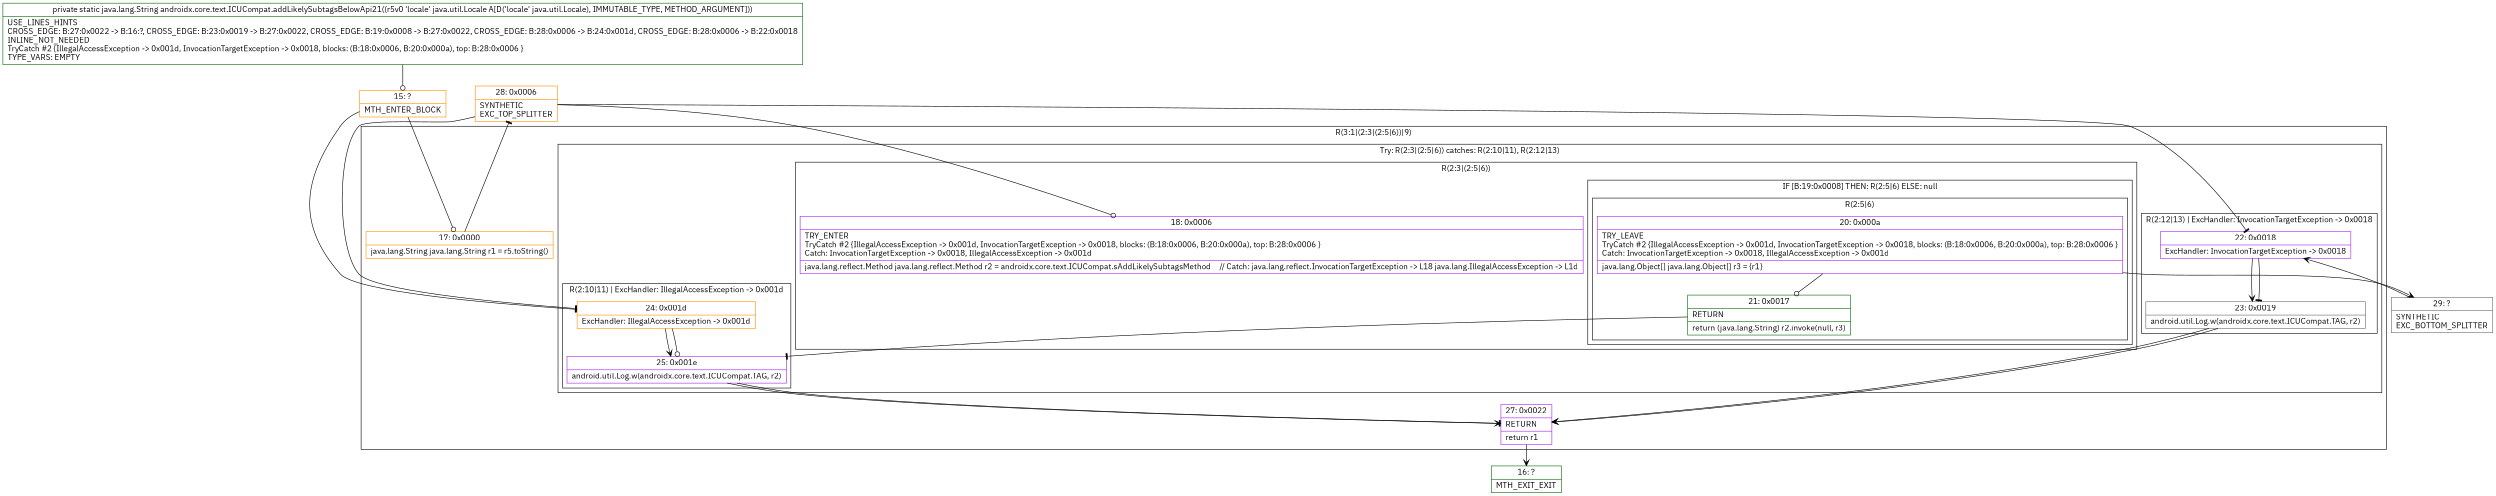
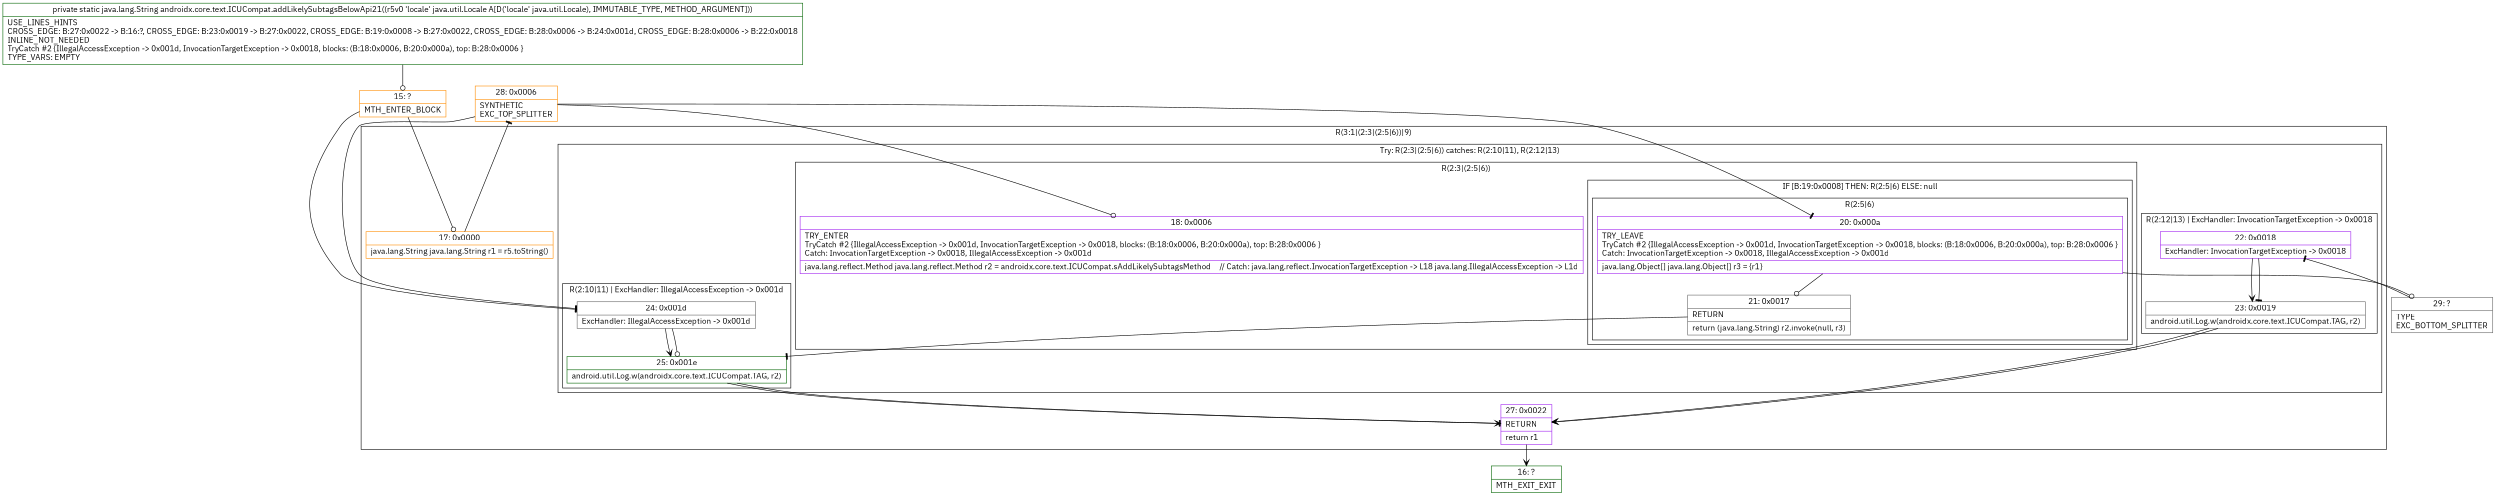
edge "28: 0x0006" -> "22: 0x0018": now "28: 0x0006" -> "20: 0x000a"
edge "20: 0x000a" -> "29: ?": arrowhead vee -> odot
edge "29: ?" -> "22: 0x0018": arrowhead vee -> tee
node "24: 0x001d": color darkorange -> gray40
node "21: 0x0017": color darkgreen -> gray40
node "29: ?": text "SYNTHETIC" -> "TYPE"
node "25: 0x001e": color purple -> darkgreen
